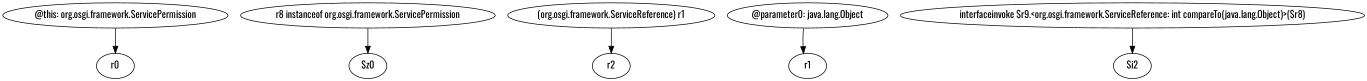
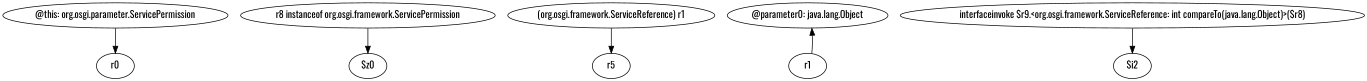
node "@this: org.osgi.framework.ServicePermission": label "@this: org.osgi.framework.ServicePermission" -> "@this: org.osgi.parameter.ServicePermission"
edge "@parameter0: java.lang.Object" -> "r1": reversed
node "r2": label "r2" -> "r5"
